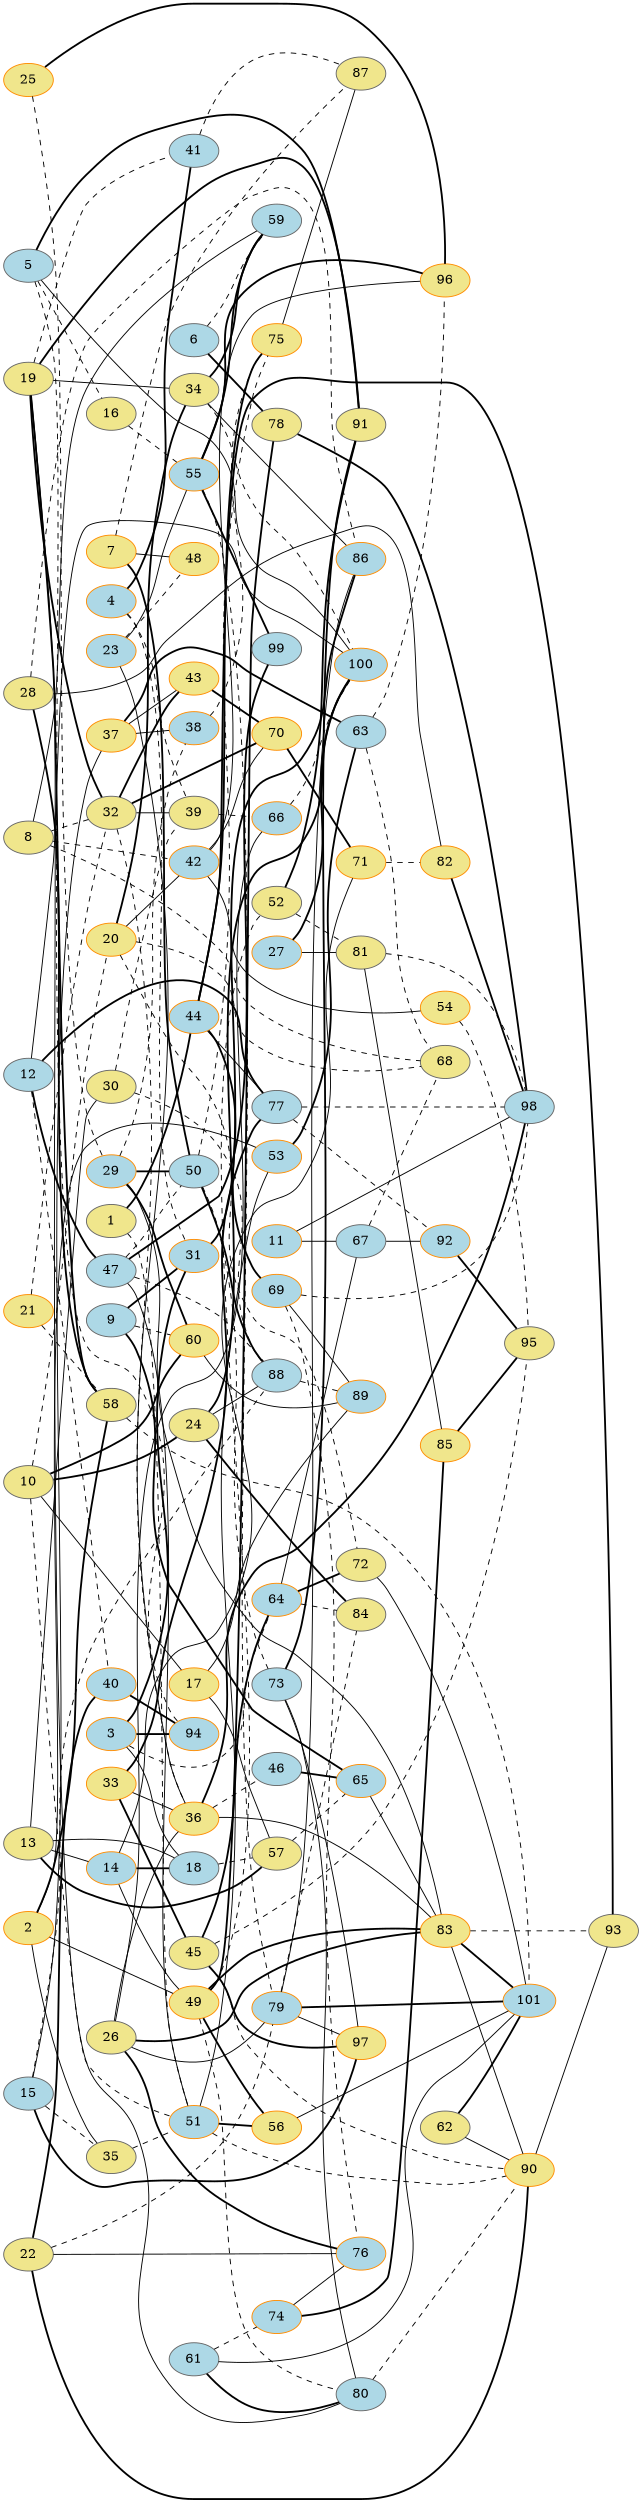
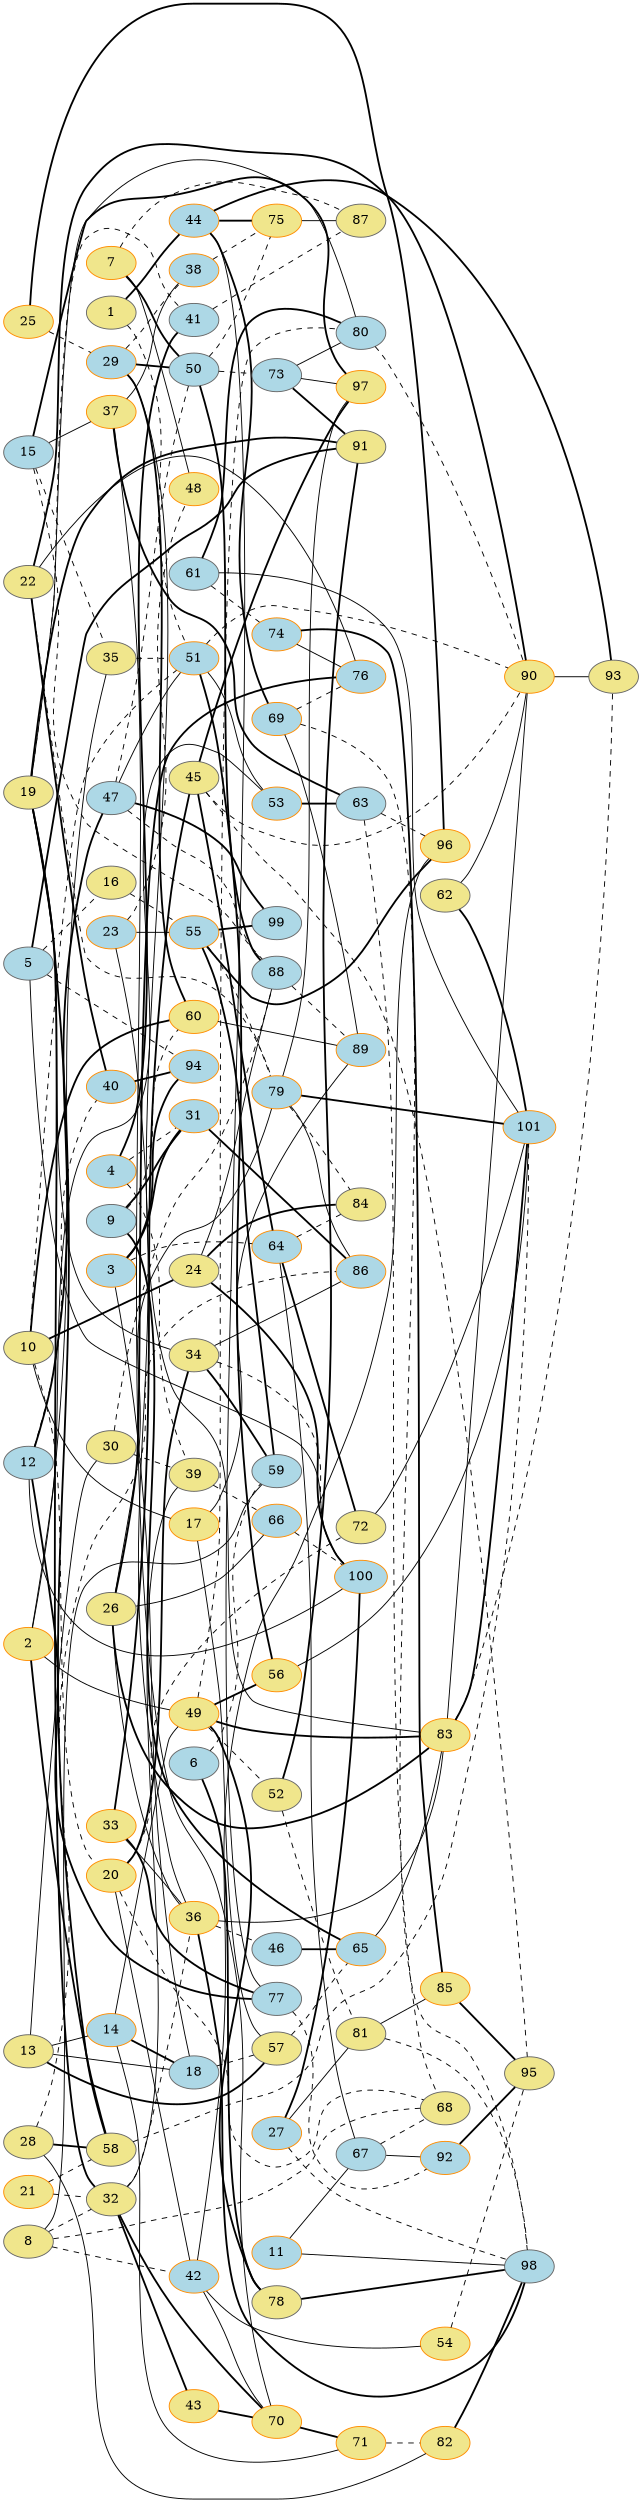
edge "43" -- "37": now "70" -- "37"
edge "77" -- "98": now "27" -- "98"
